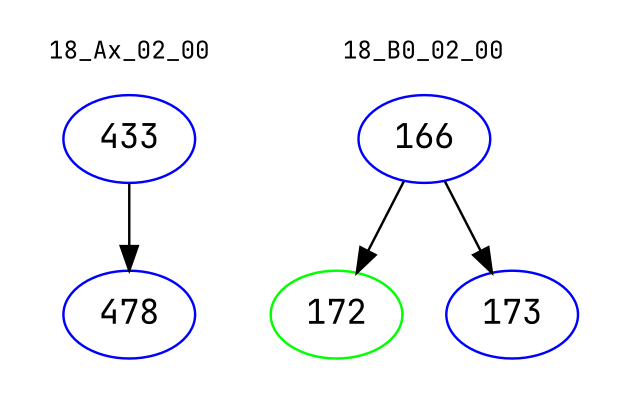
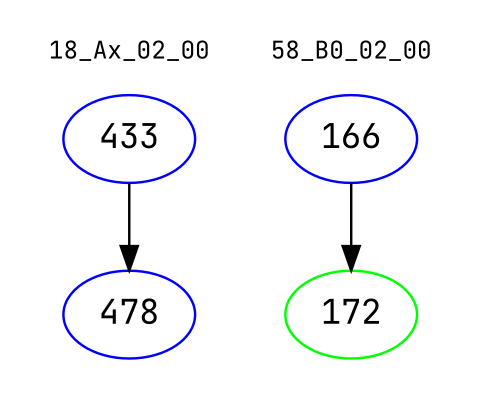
cluster "18_B0_02_00": label "18_B0_02_00" -> "58_B0_02_00"
node "173": removed
